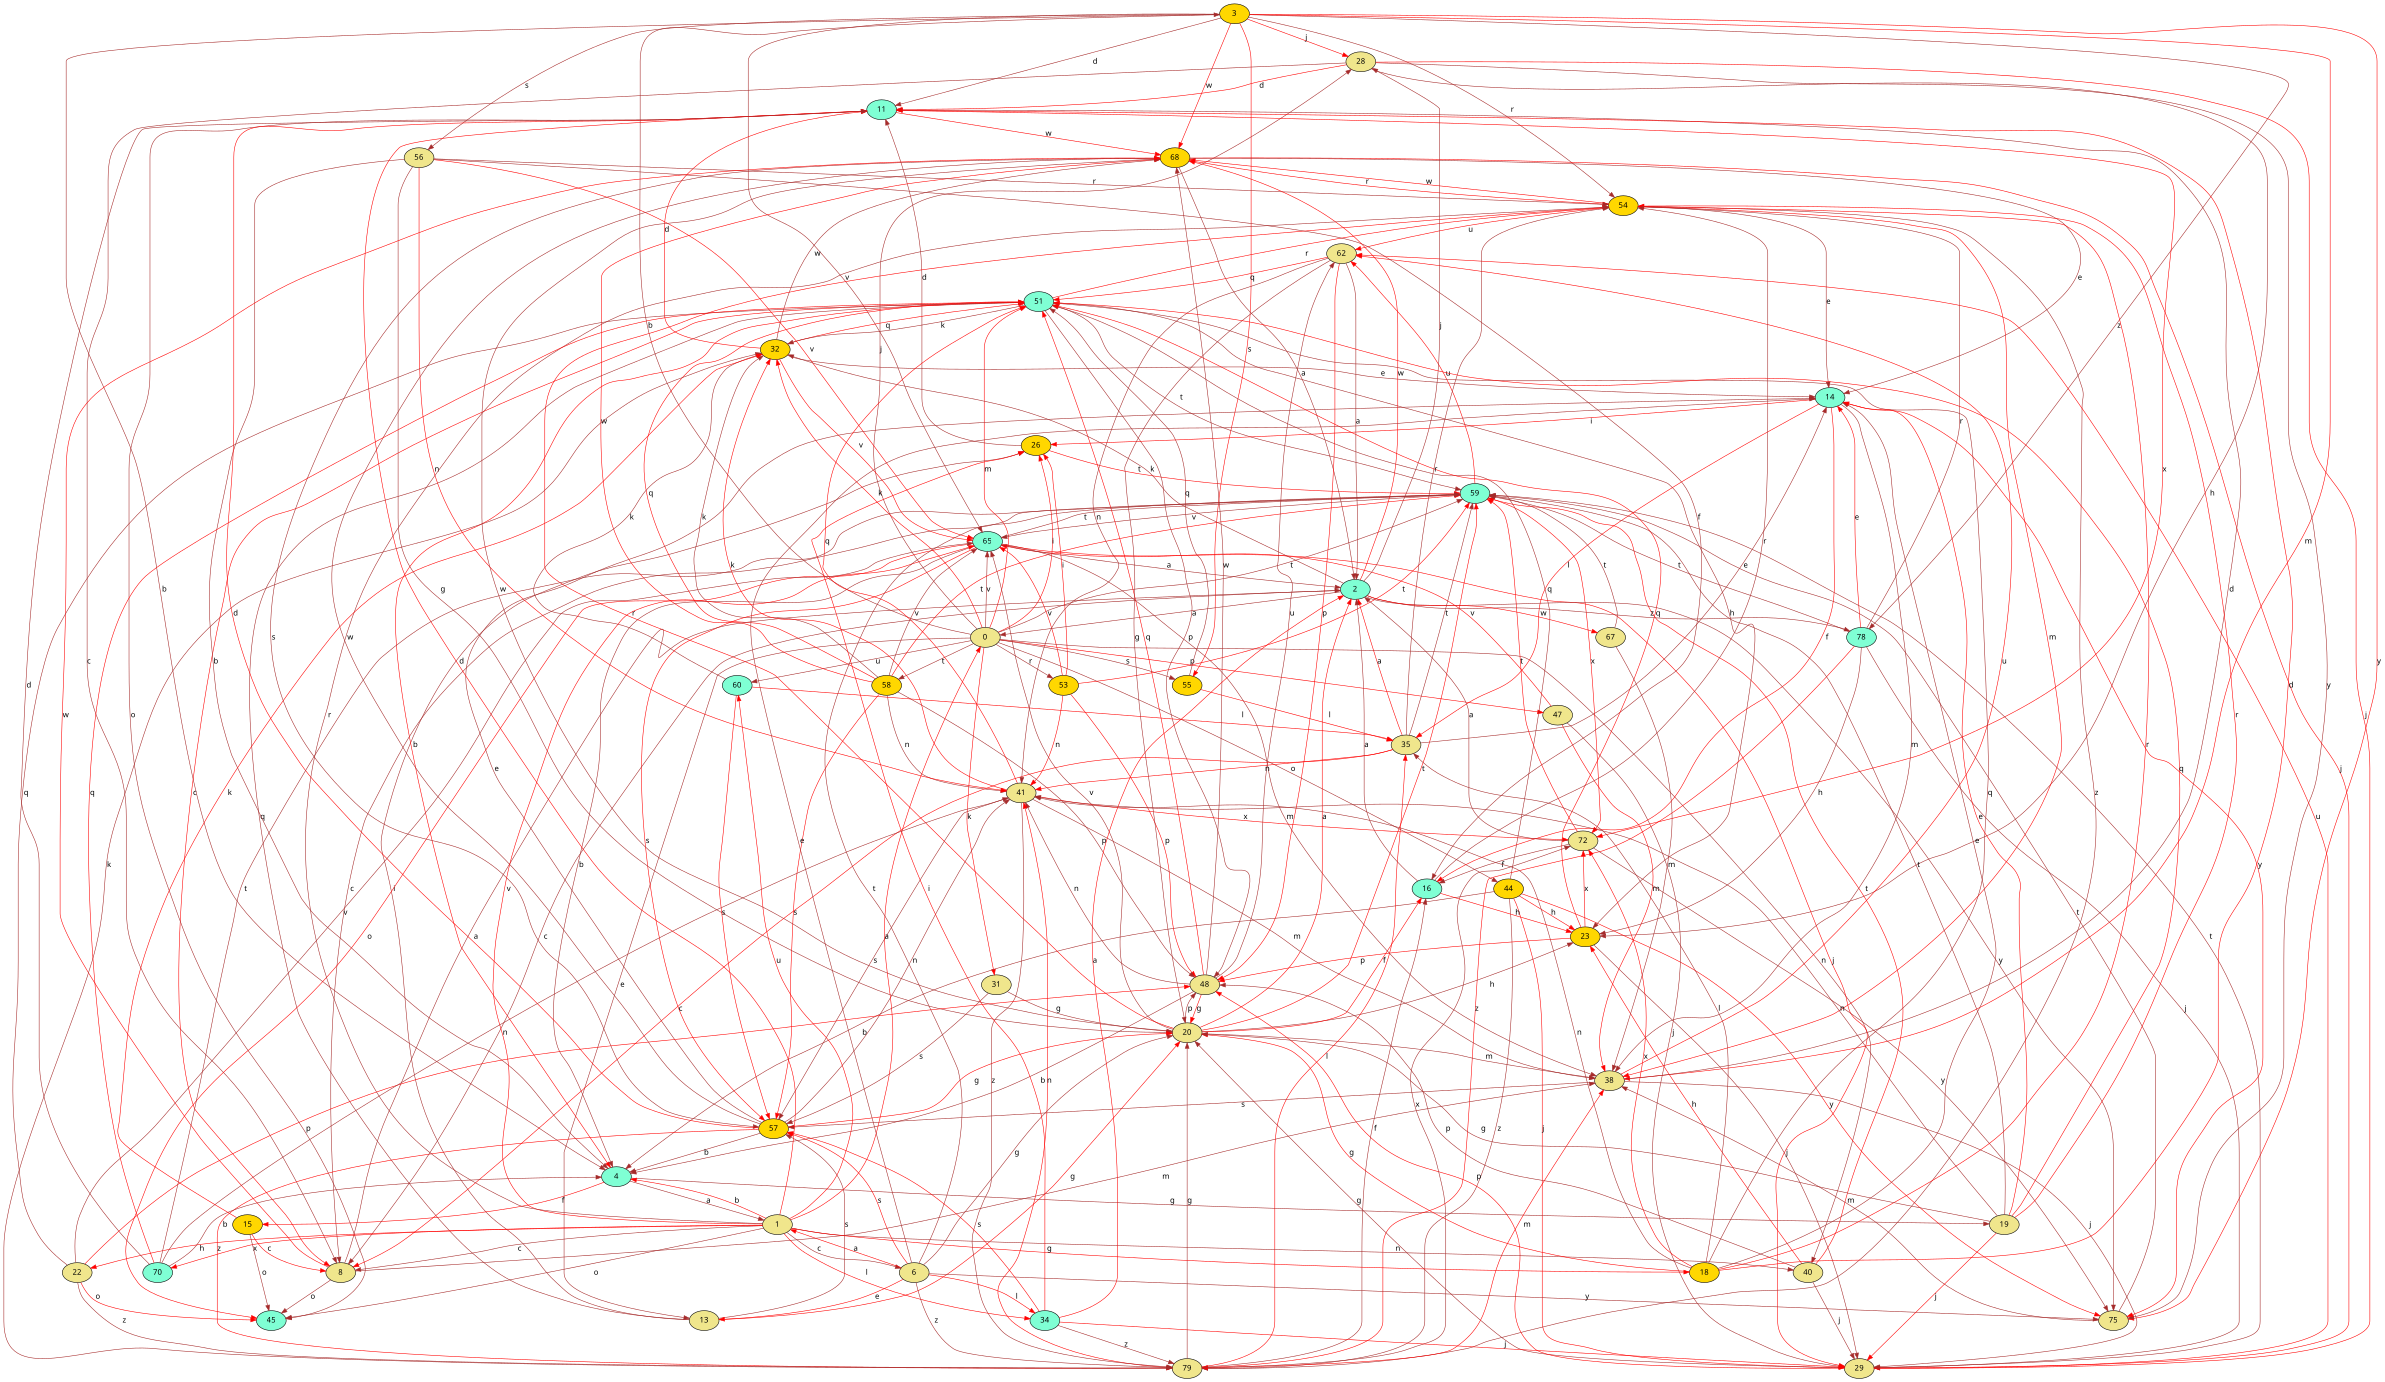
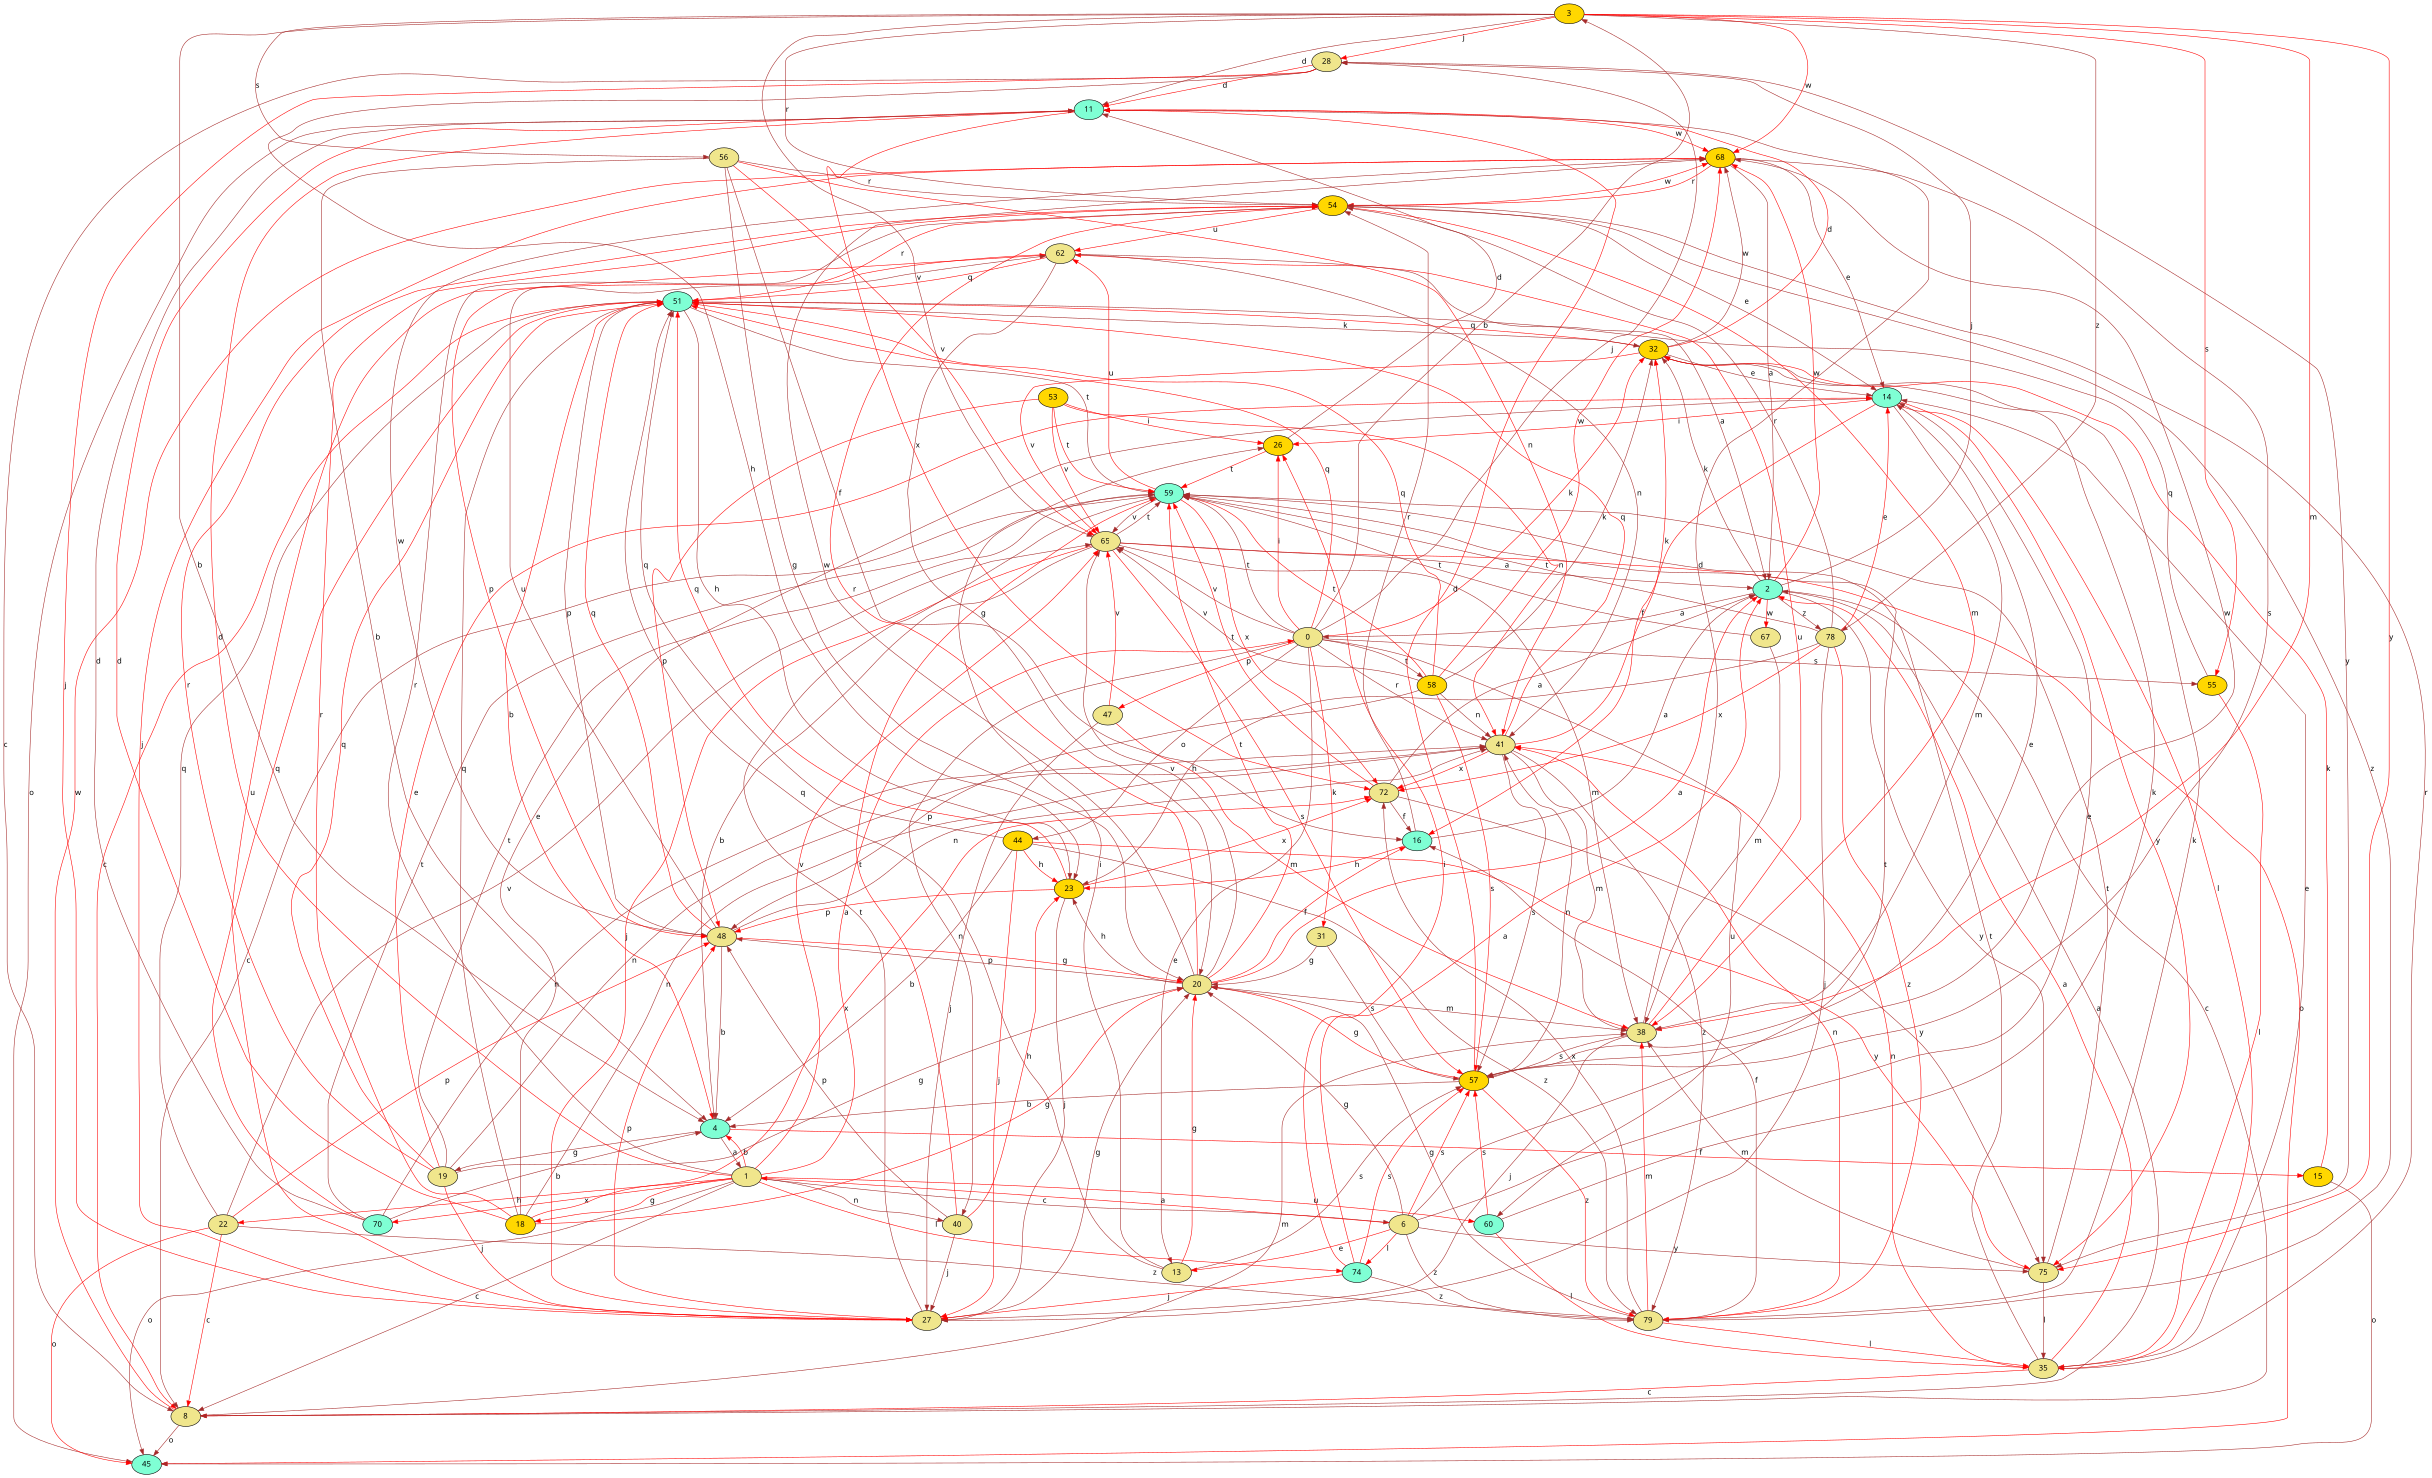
edge "0" -> "51": label "m" -> "q"
node "65": fillcolor aquamarine -> khaki
node "78": fillcolor aquamarine -> khaki
edge "0" -> "53": now "0" -> "41"
edge "78" -> "72": added, label "x"
edge "18" -> "35": now "75" -> "35"
edge "15" -> "8": now "22" -> "8"
node "34": label "34" -> "74"
node "29": label "29" -> "27"
